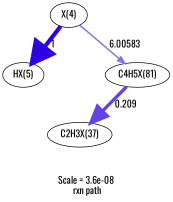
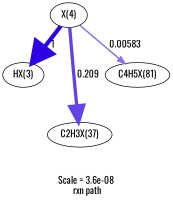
edge "X(4)" -> "C4H5X(81)": label " 6.00583" -> " 0.00583"
node "HX(5)": label "HX(5)" -> "HX(3)"
edge "C4H5X(81)" -> "C2H3X(37)": now "X(4)" -> "C2H3X(37)"
